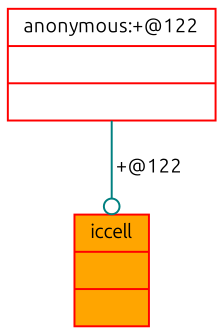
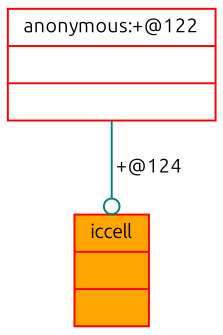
edge "anonymous:+@122" -> "iccell": label " +@122" -> " +@124"
